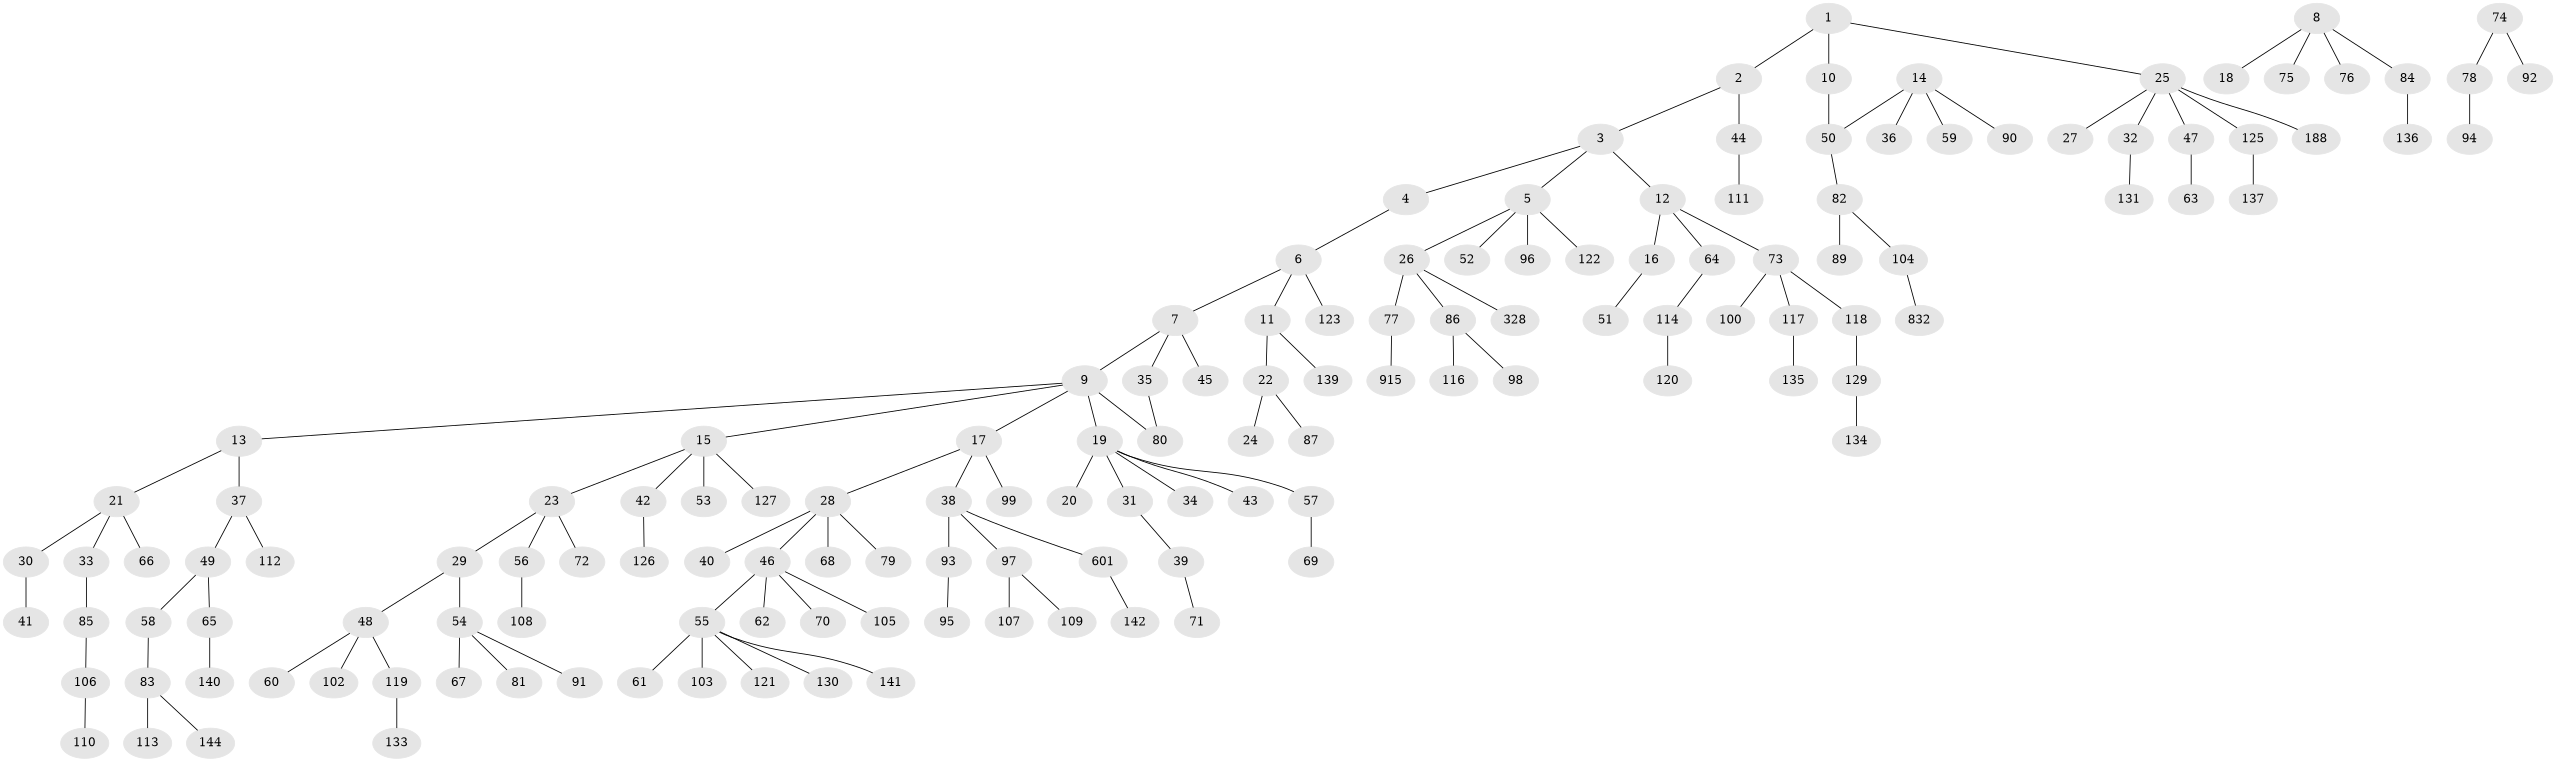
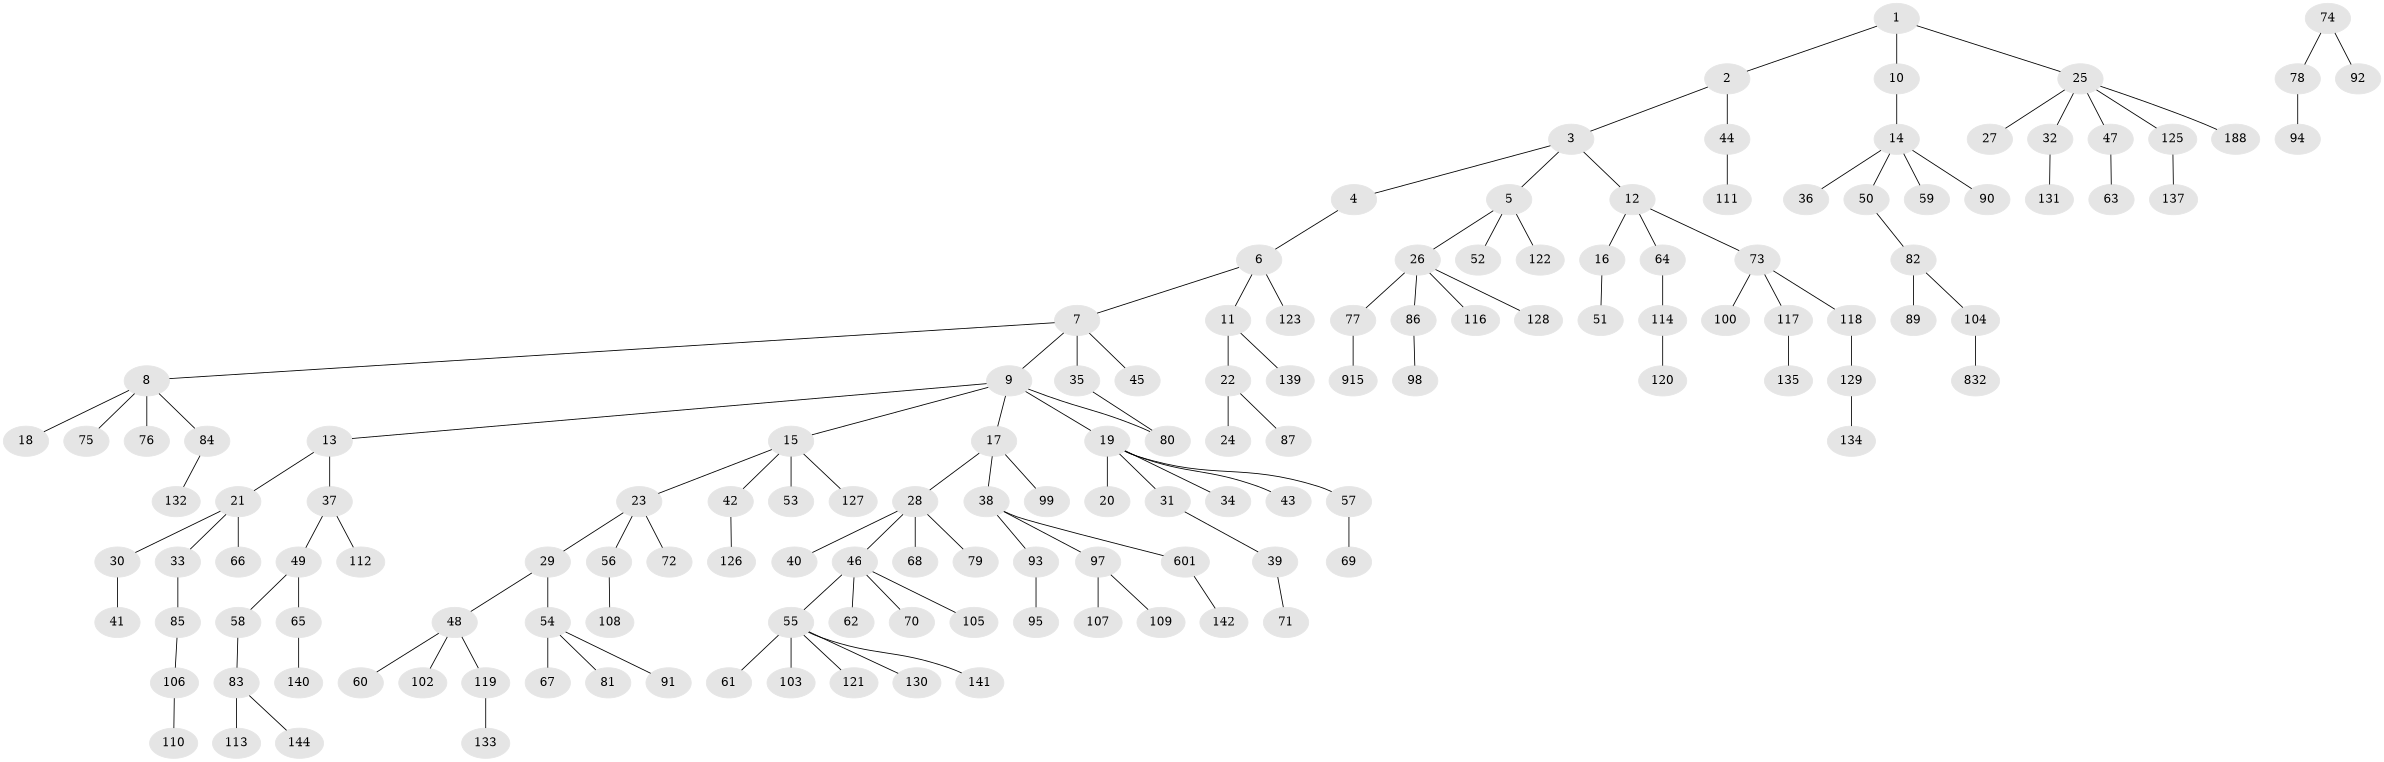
edge "10" -- "50": now "10" -- "14"
node "136": label "136" -> "132"
node "96": removed
node "328": label "328" -> "128"
edge "7" -- "8": added
edge "86" -- "116": now "26" -- "116"
